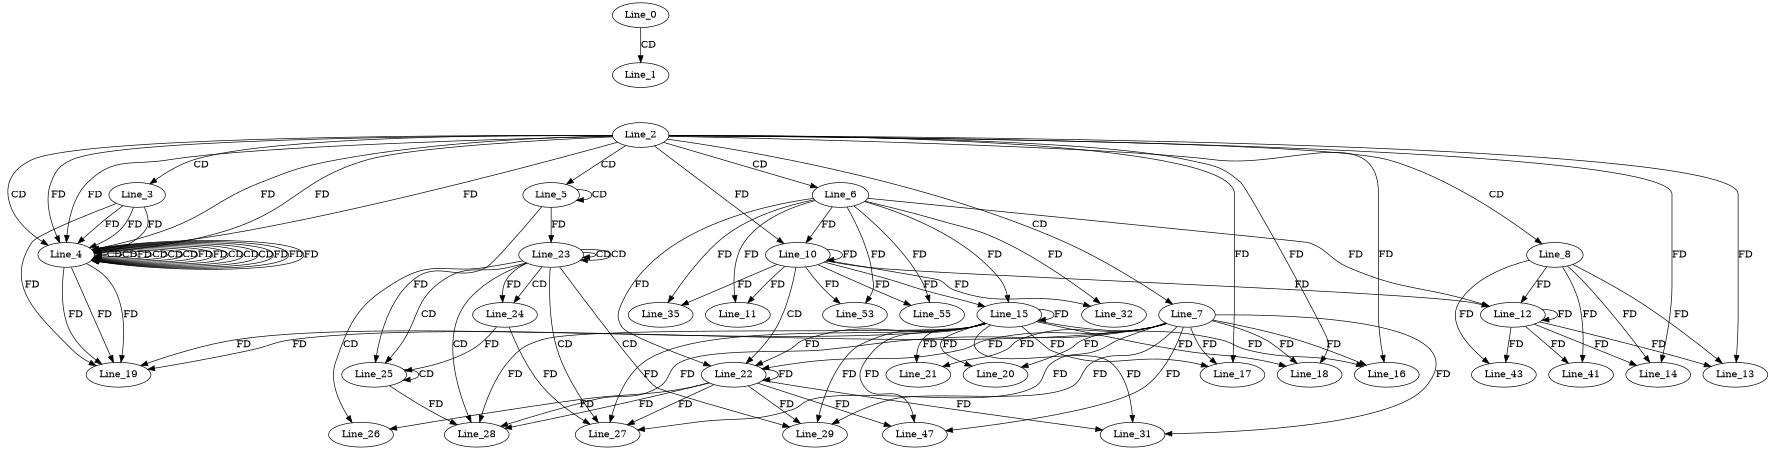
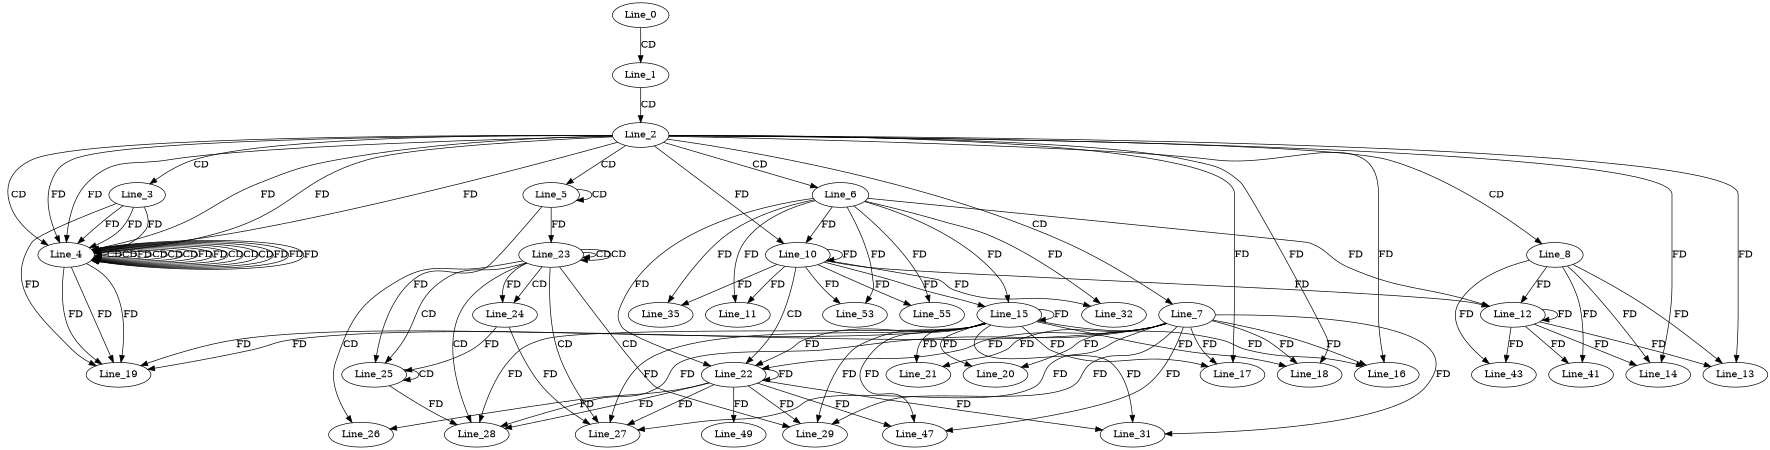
edge "Line_1" -> "Line_2": added, label "CD"
node "Line_49": added
